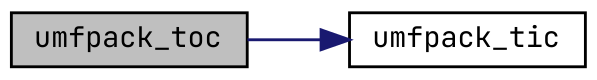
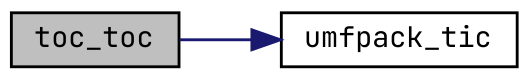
node "umfpack_toc": label "umfpack_toc" -> "toc_toc"
